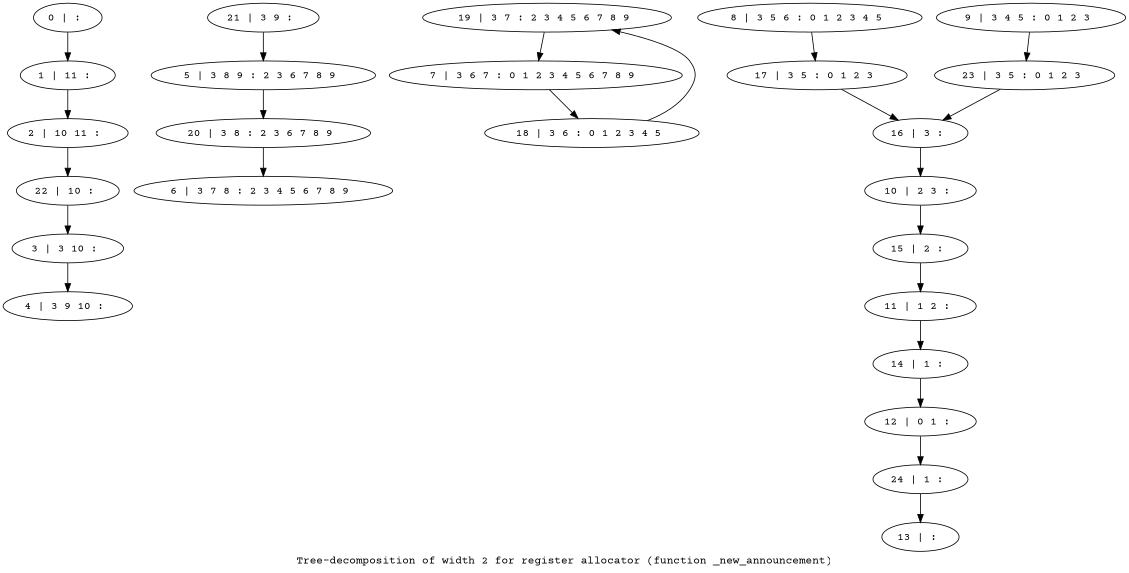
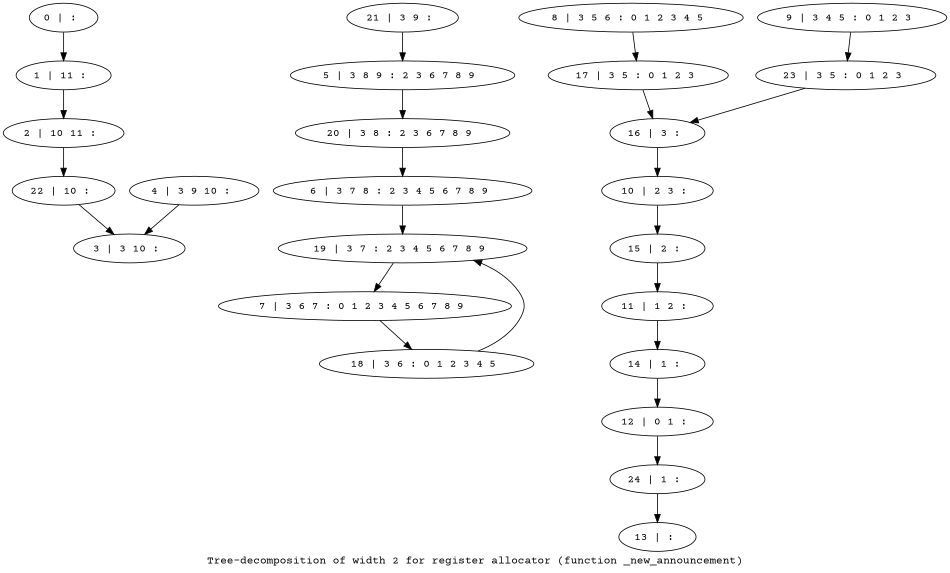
edge "6 | 3 7 8 : 2 3 4 5 6 7 8 9" -> "19 | 3 7 : 2 3 4 5 6 7 8 9": added
edge "3 | 3 10 :" -> "4 | 3 9 10 :": reversed
